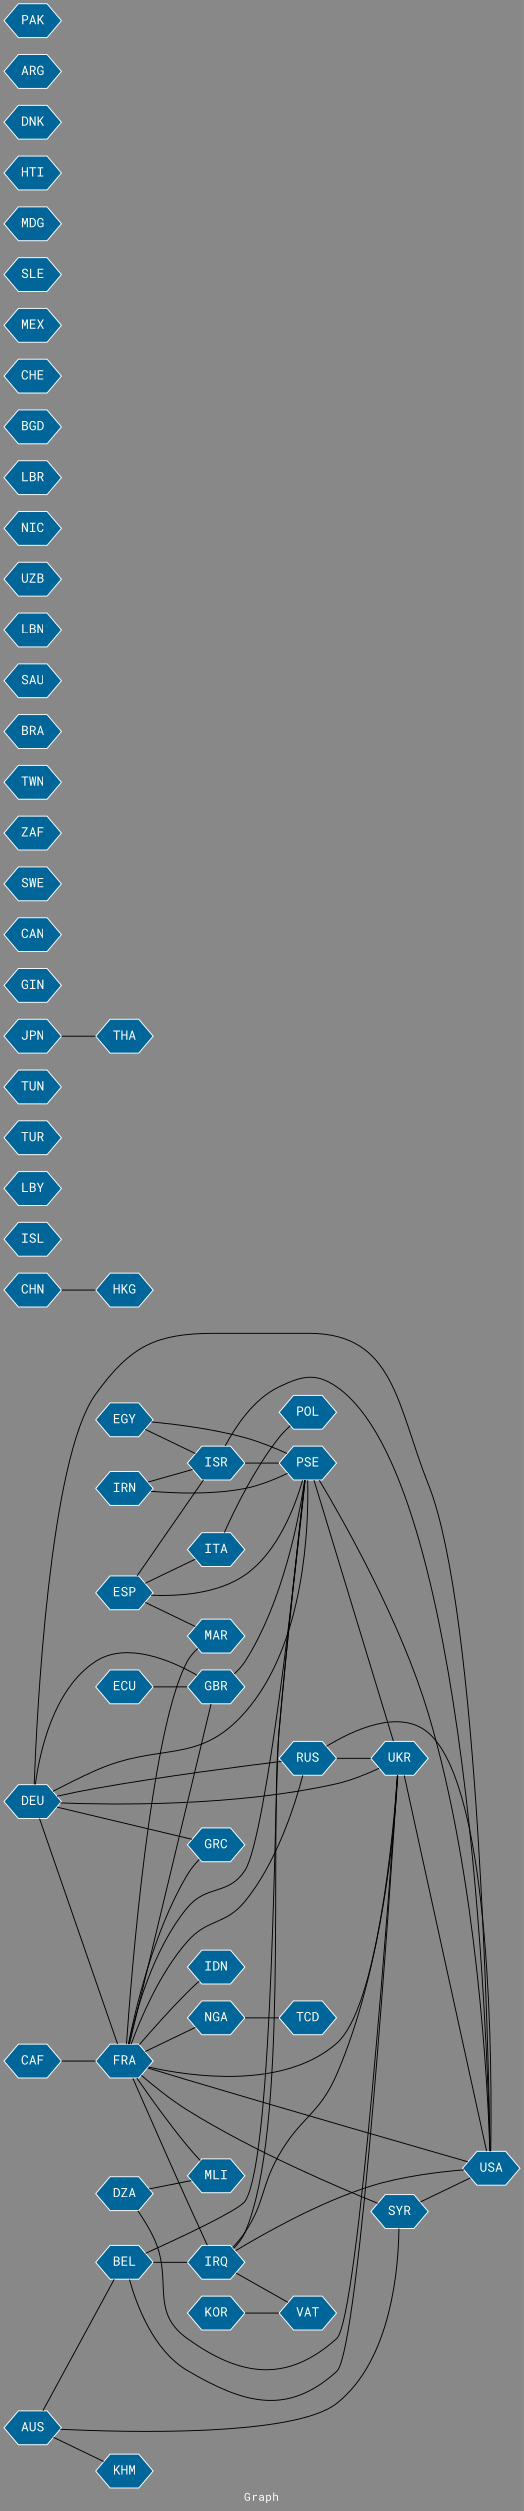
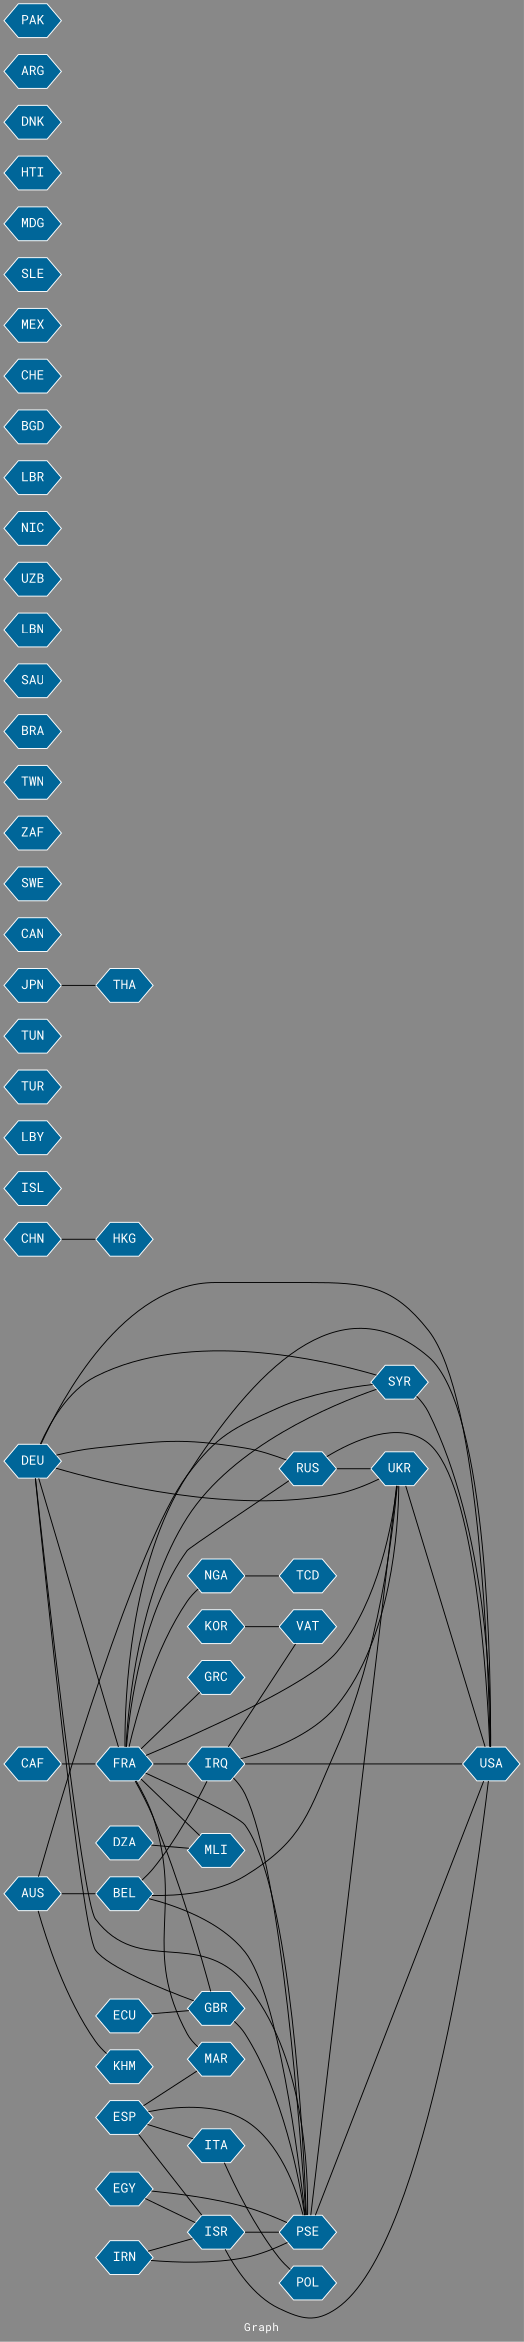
node "GIN": removed
edge "DEU" -- "GRC": now "DEU" -- "SYR"
node "IDN": removed
edge "UKR" -- "DZA": removed
